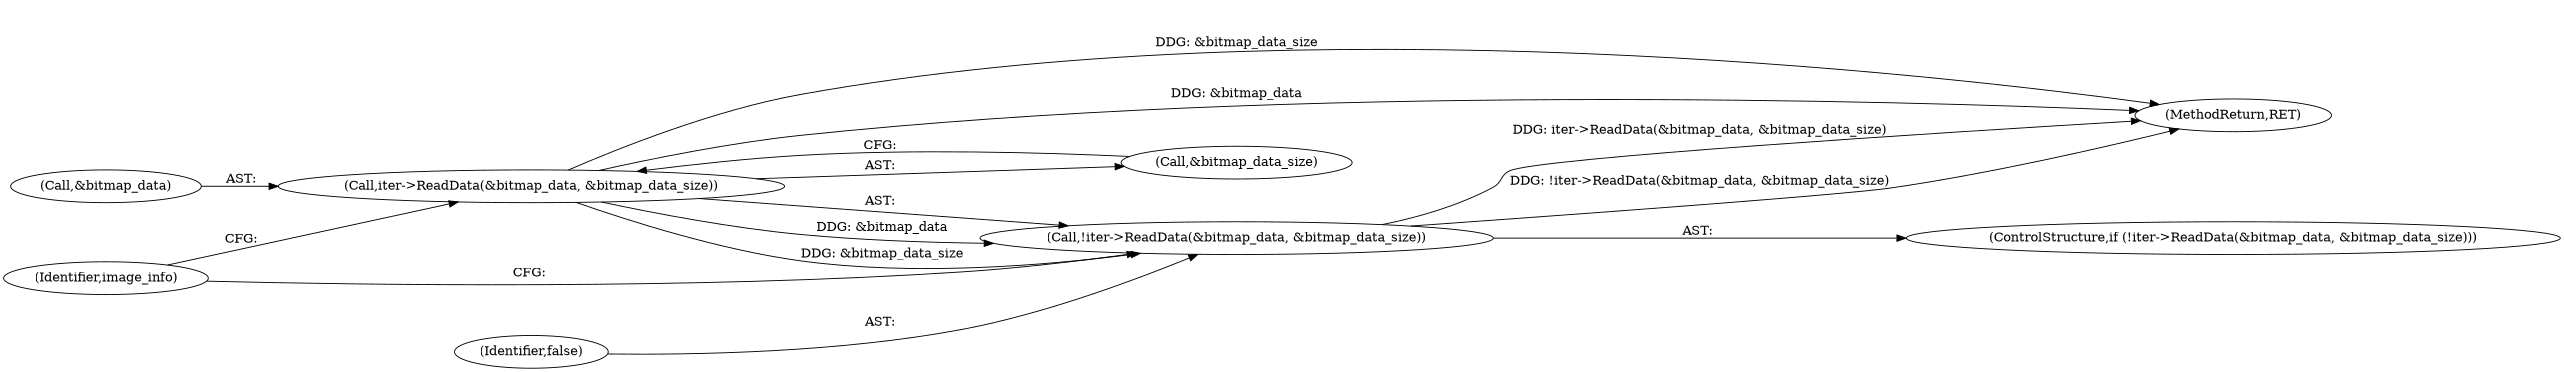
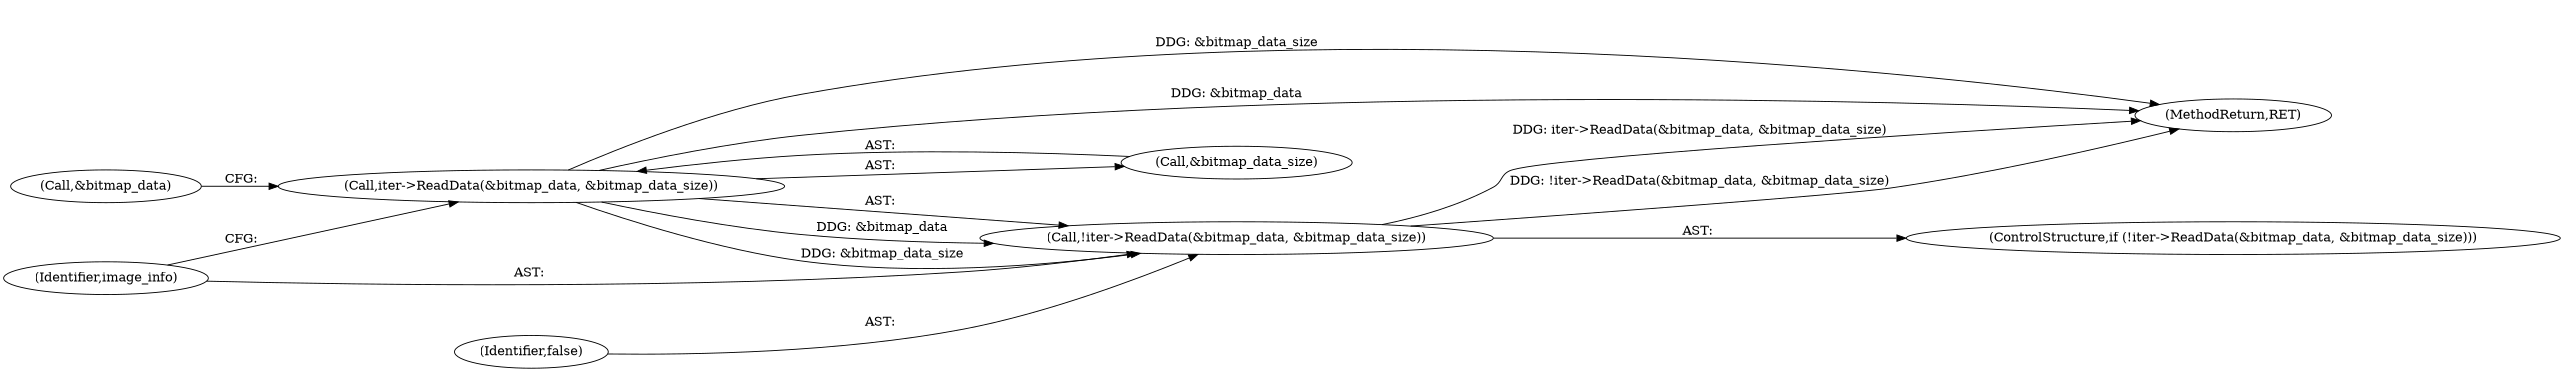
edge "(Call,&bitmap_data_size)" -> "(Call,iter->ReadData(&bitmap_data, &bitmap_data_size))": label "CFG: " -> "AST: "
edge "(Call,&bitmap_data)" -> "(Call,iter->ReadData(&bitmap_data, &bitmap_data_size))": label "AST: " -> "CFG: "
edge "(Identifier,image_info)" -> "(Call,!iter->ReadData(&bitmap_data, &bitmap_data_size))": label "CFG: " -> "AST: "
